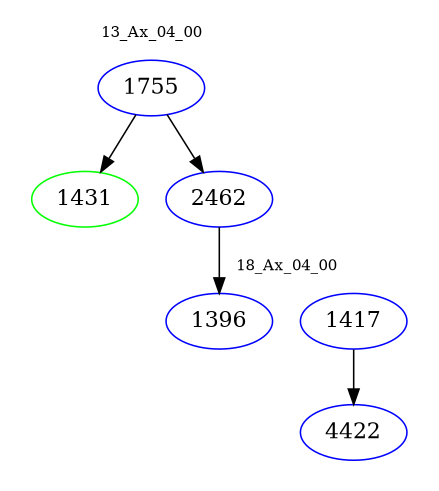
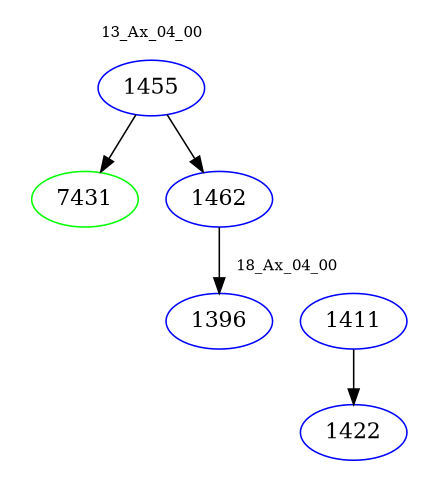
node "1755": label "1755" -> "1455"
node "1431": label "1431" -> "7431"
node "2462": label "2462" -> "1462"
node "1417": label "1417" -> "1411"
node "4422": label "4422" -> "1422"
